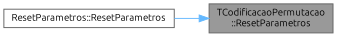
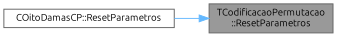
node "ResetParametros::ResetParametros": label "ResetParametros::ResetParametros" -> "COitoDamasCP::ResetParametros"
